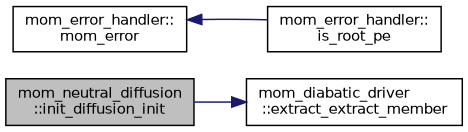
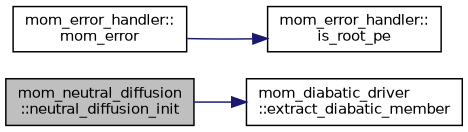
edge "mom_error_handler:: is_root_pe" -> "mom_error_handler:: mom_error": reversed
node "mom_neutral_diffusion ::init_diffusion_init": label "mom_neutral_diffusion ::init_diffusion_init" -> "mom_neutral_diffusion ::neutral_diffusion_init"
node "mom_diabatic_driver ::extract_extract_member": label "mom_diabatic_driver ::extract_extract_member" -> "mom_diabatic_driver ::extract_diabatic_member"
